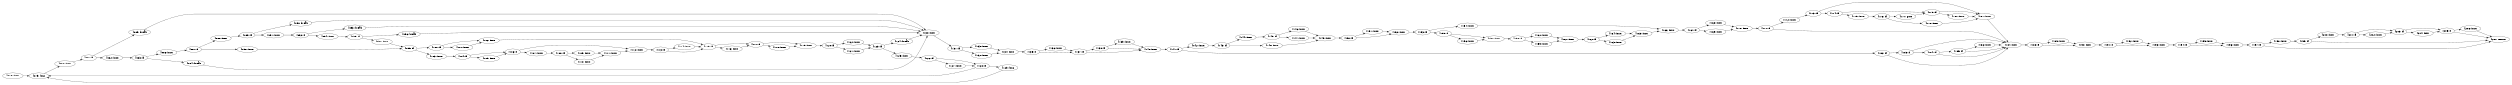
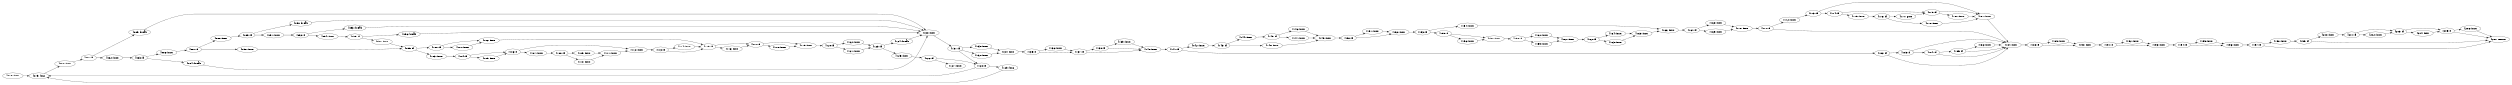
edge "4127: instr" -> "4128: if": now "4131: if" -> "4128: if"
